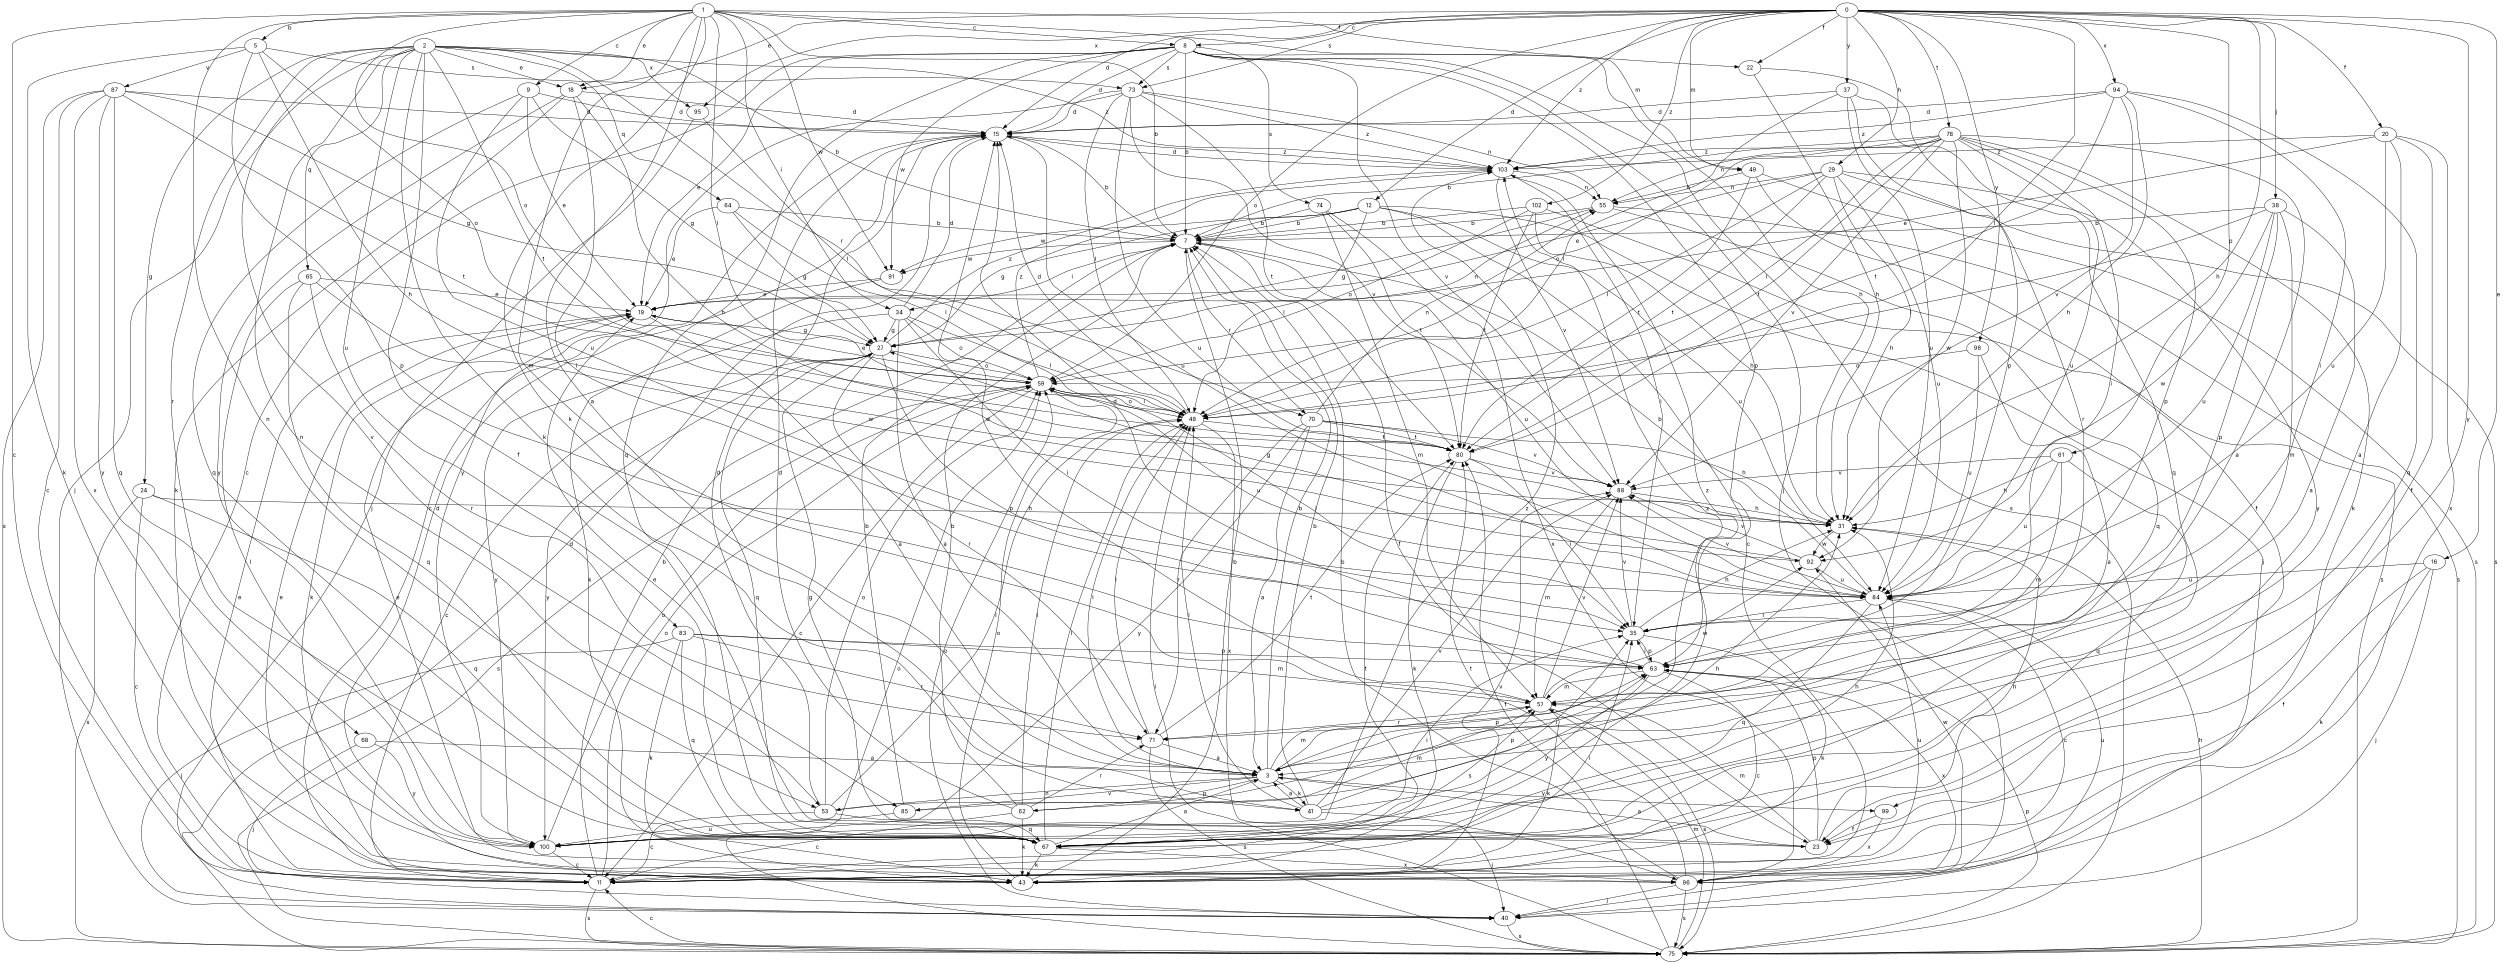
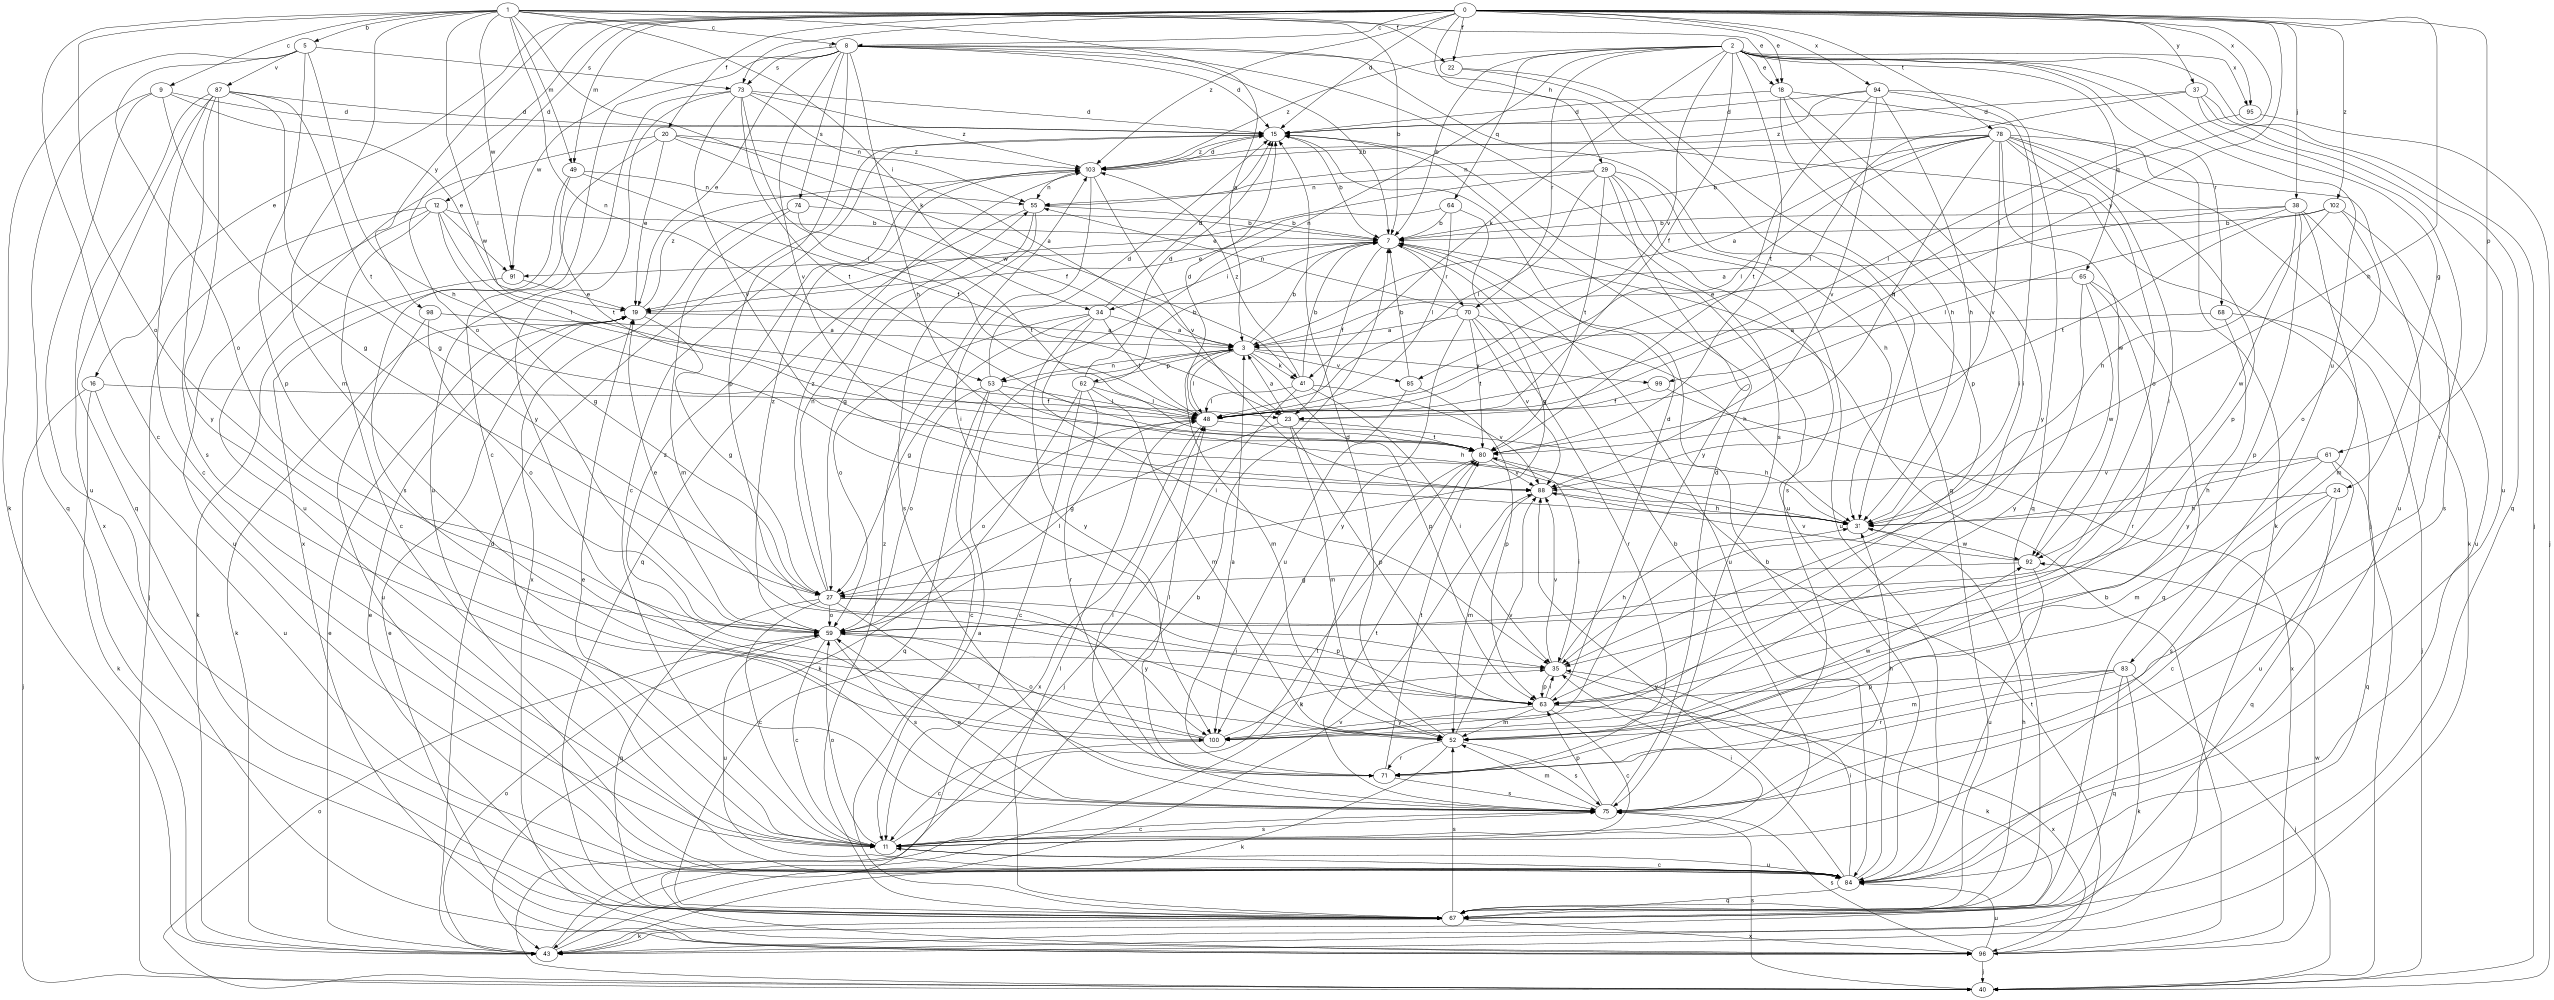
edge "19" -> "103": added, label "z"
edge "65" -> "100": label "l" -> "y"
node "57": label "57" -> "52"
edge "41" -> "3": removed, label "a"
